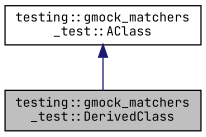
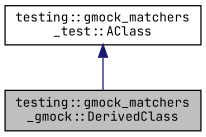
node "testing::gmock_matchers _test::DerivedClass": label "testing::gmock_matchers _test::DerivedClass" -> "testing::gmock_matchers _gmock::DerivedClass"
